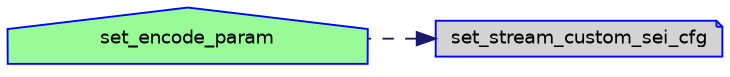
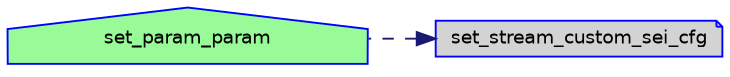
node "set_encode_param": label "set_encode_param" -> "set_param_param"
